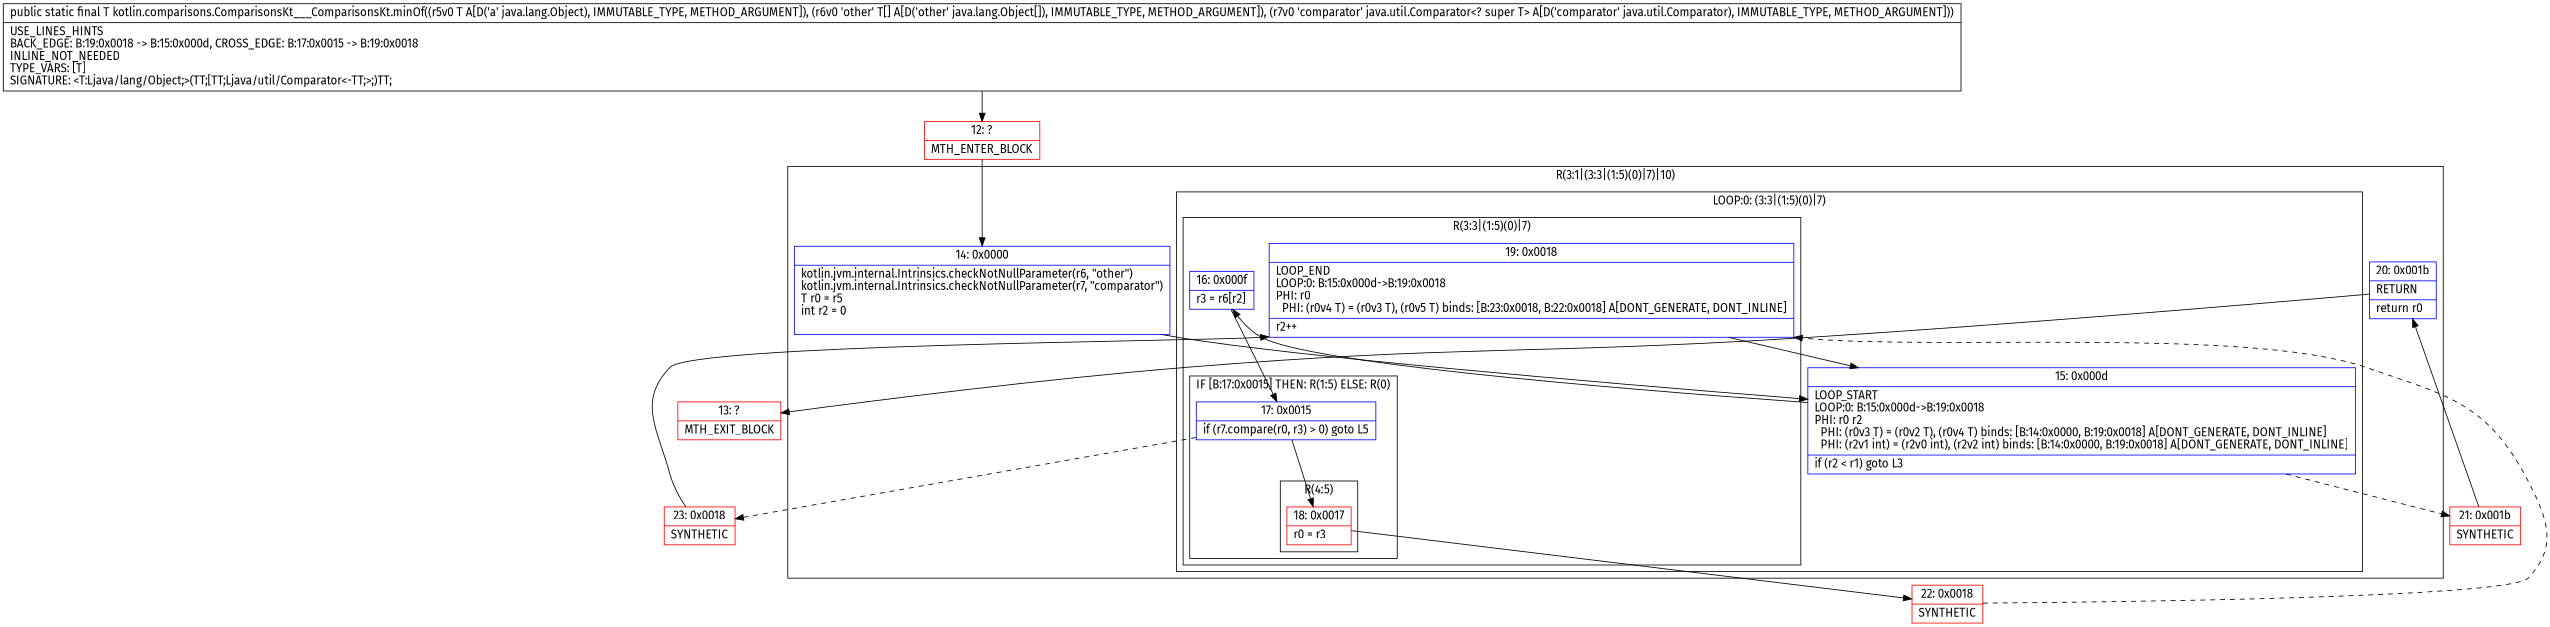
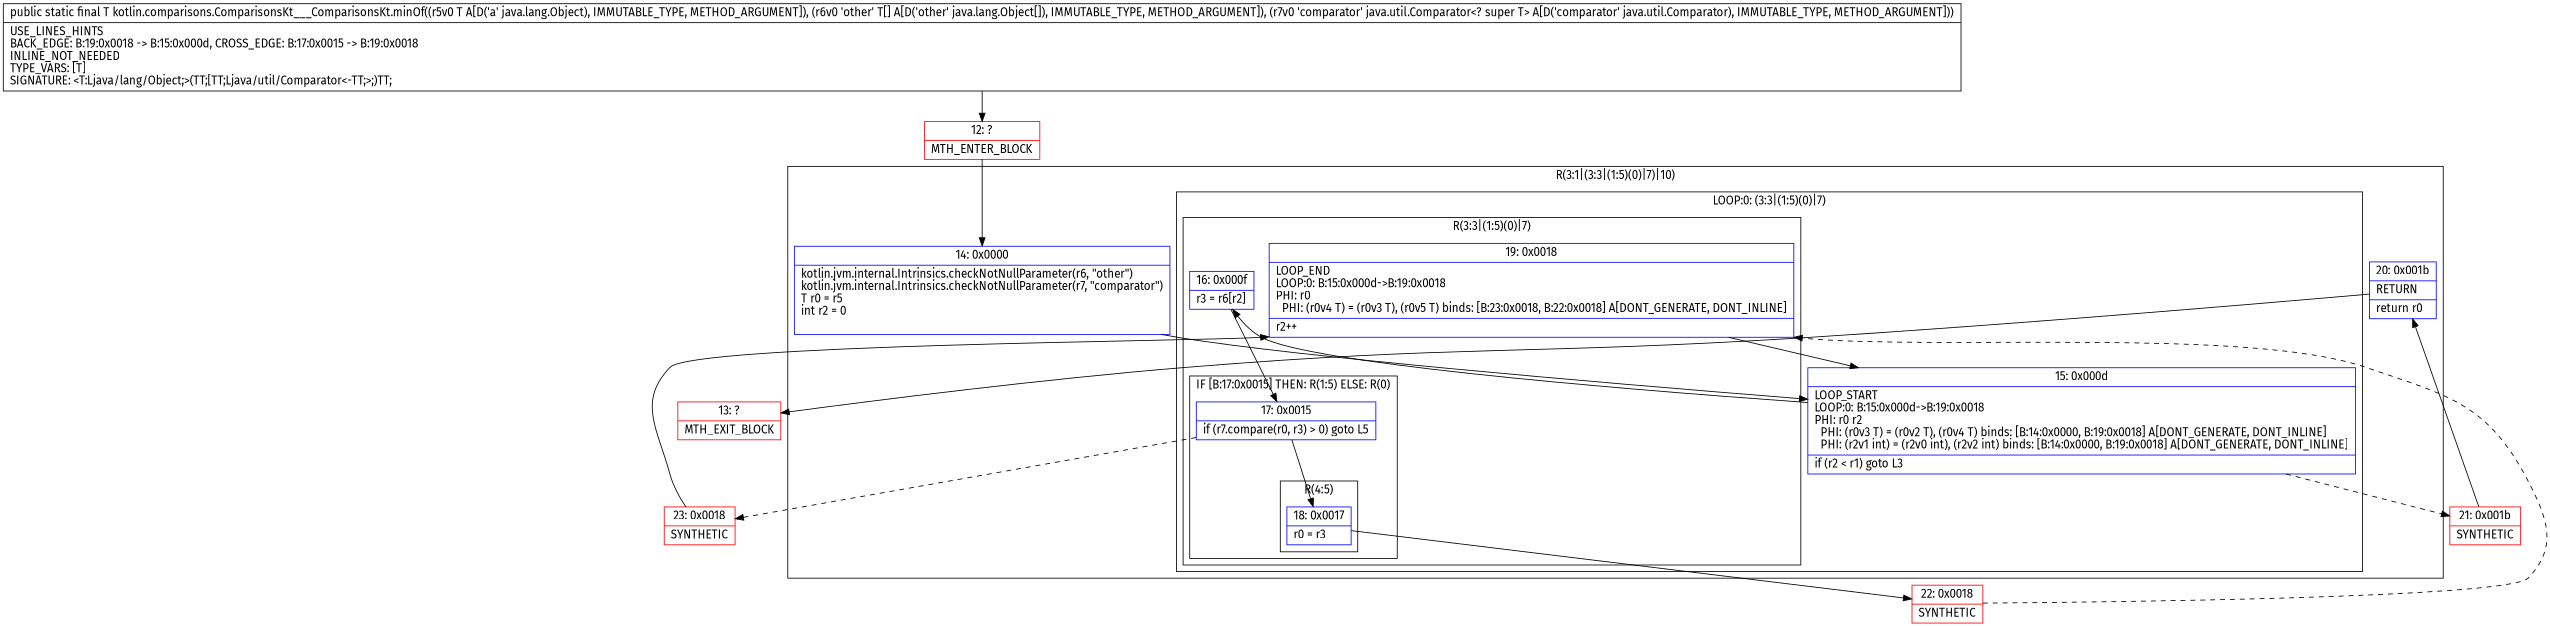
node "18: 0x0017": color red -> blue
